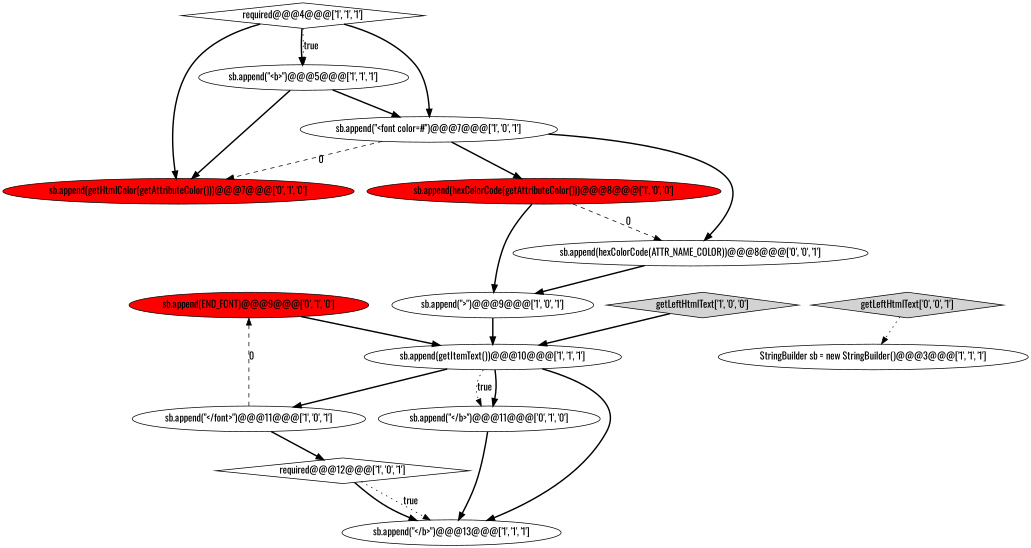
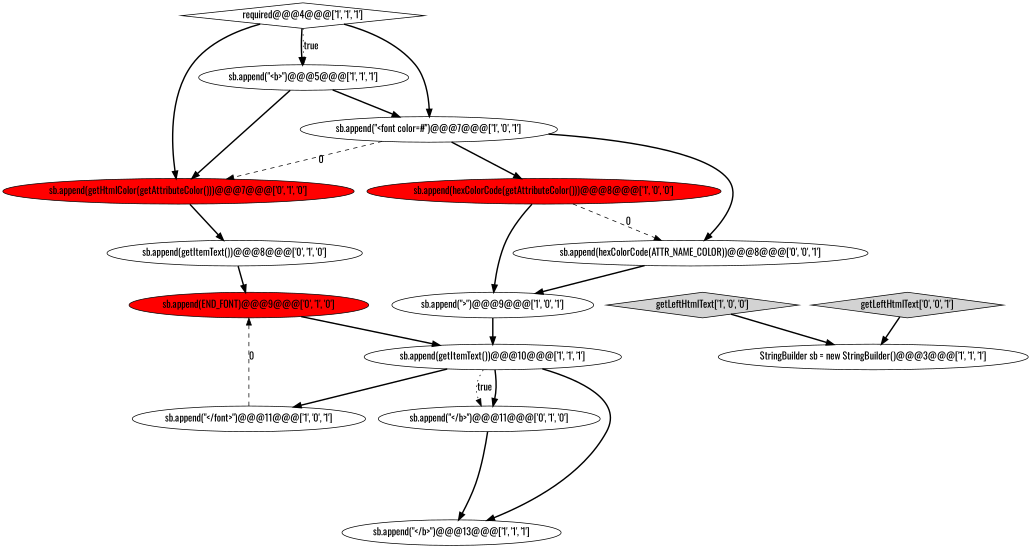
node "sb.append(getItemText())@@@8@@@['0', '1', '0']": added
edge "getLeftHtmlText['1', '0', '0']" -> "sb.append(getItemText())@@@10@@@['1', '1', '1']": now "getLeftHtmlText['1', '0', '0']" -> "StringBuilder sb = new StringBuilder()@@@3@@@['1', '1', '1']"
edge "getLeftHtmlText['0', '0', '1']" -> "StringBuilder sb = new StringBuilder()@@@3@@@['1', '1', '1']": style dotted -> bold
node "required@@@12@@@['1', '0', '1']": removed
